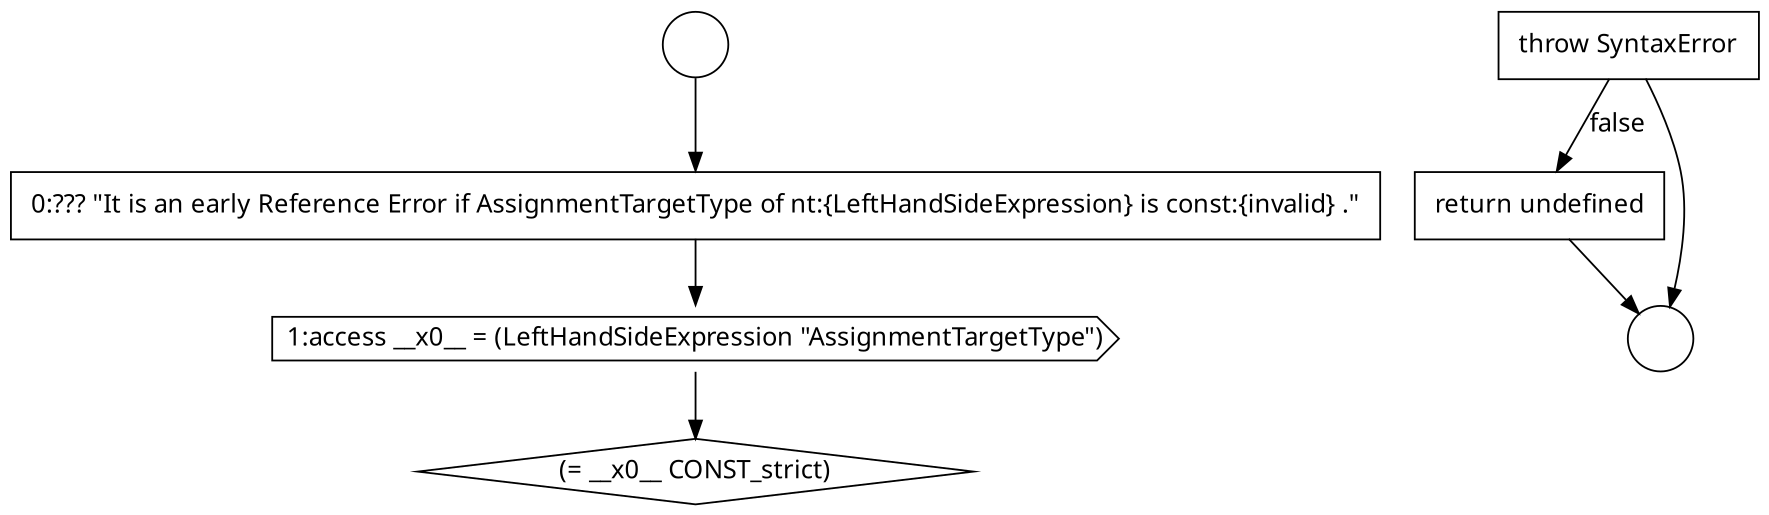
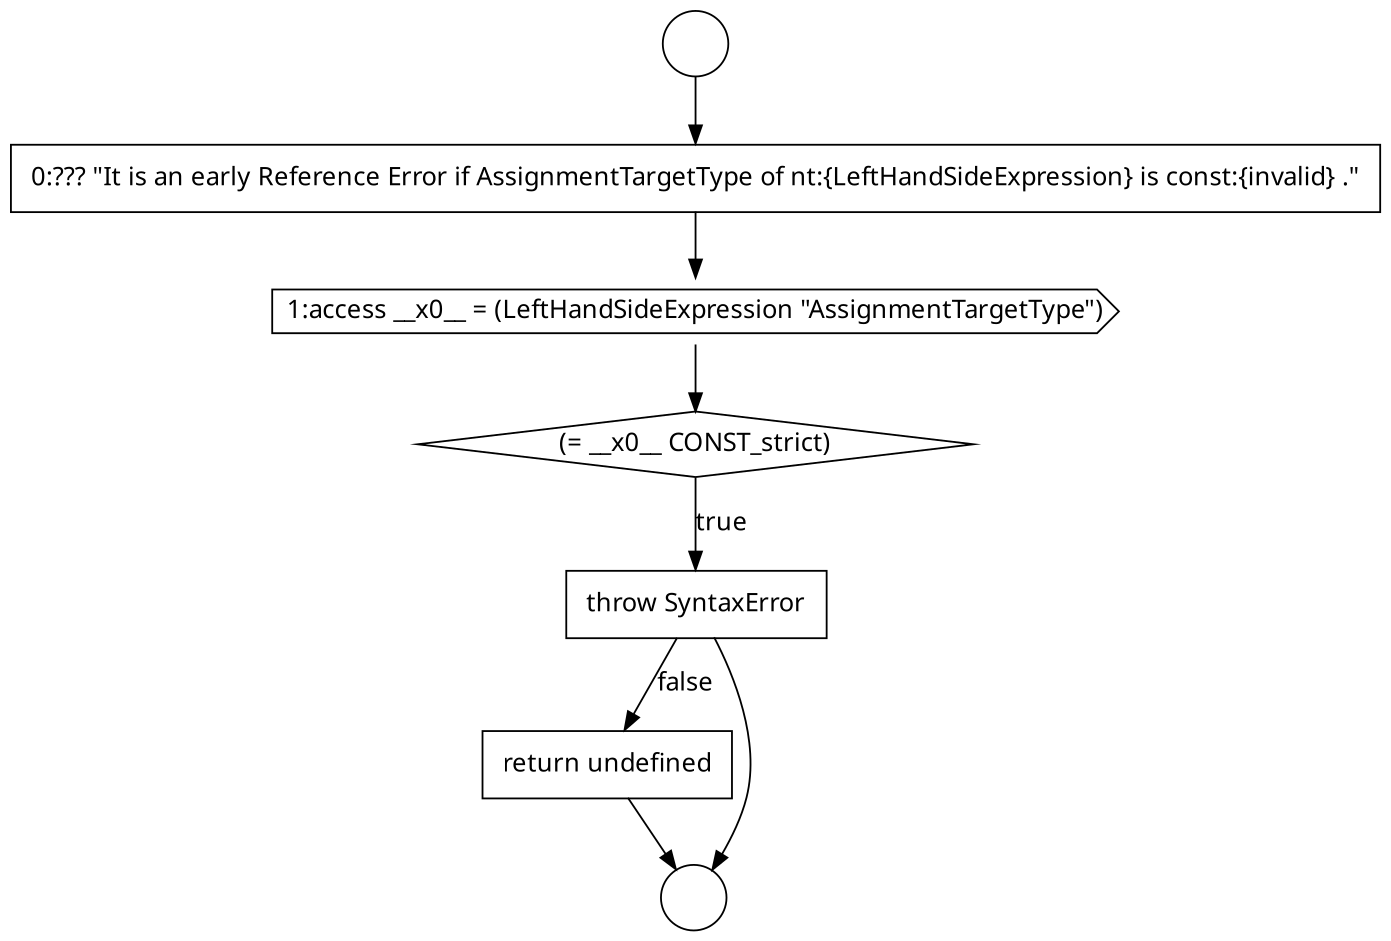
edge "(= __x0__ CONST_strict)" -> "throw SyntaxError": added, label "true"
